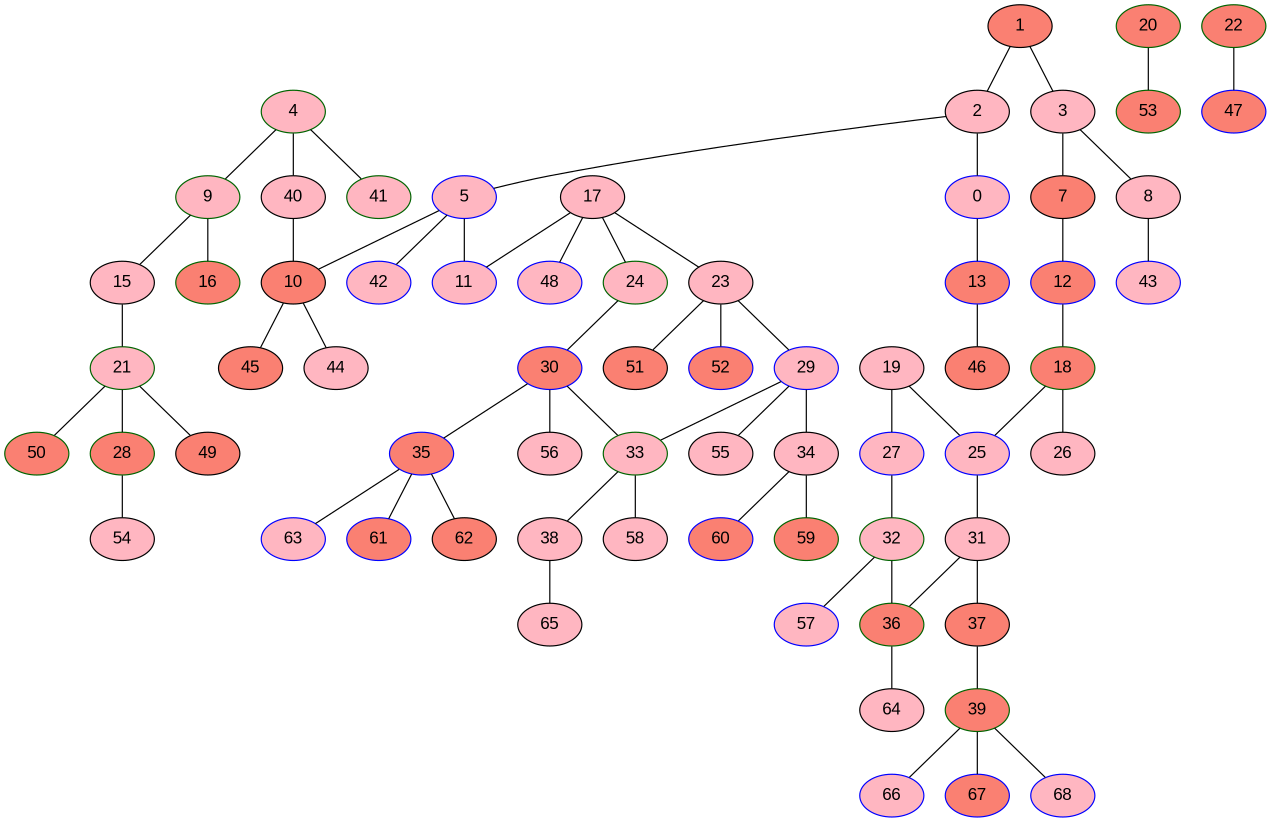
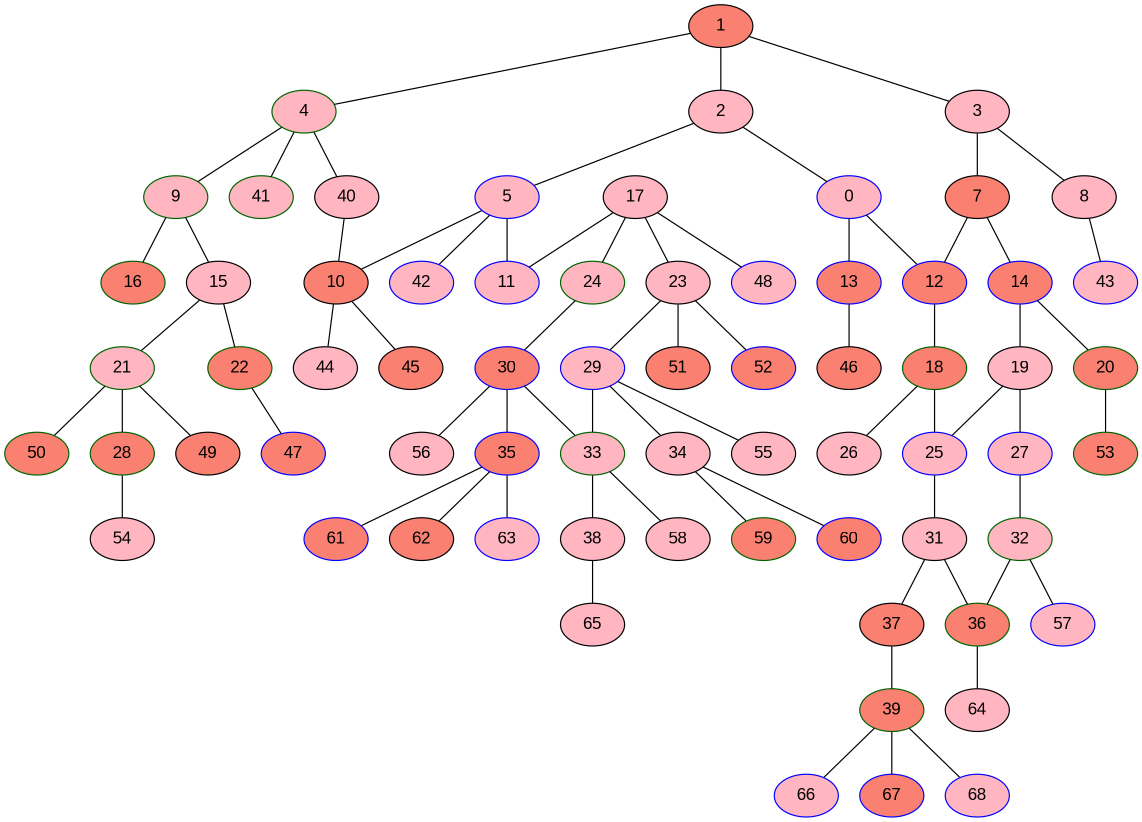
edge "1" -- "4": added
edge "0" -- "12": added
node "14": added
edge "15" -- "22": added
